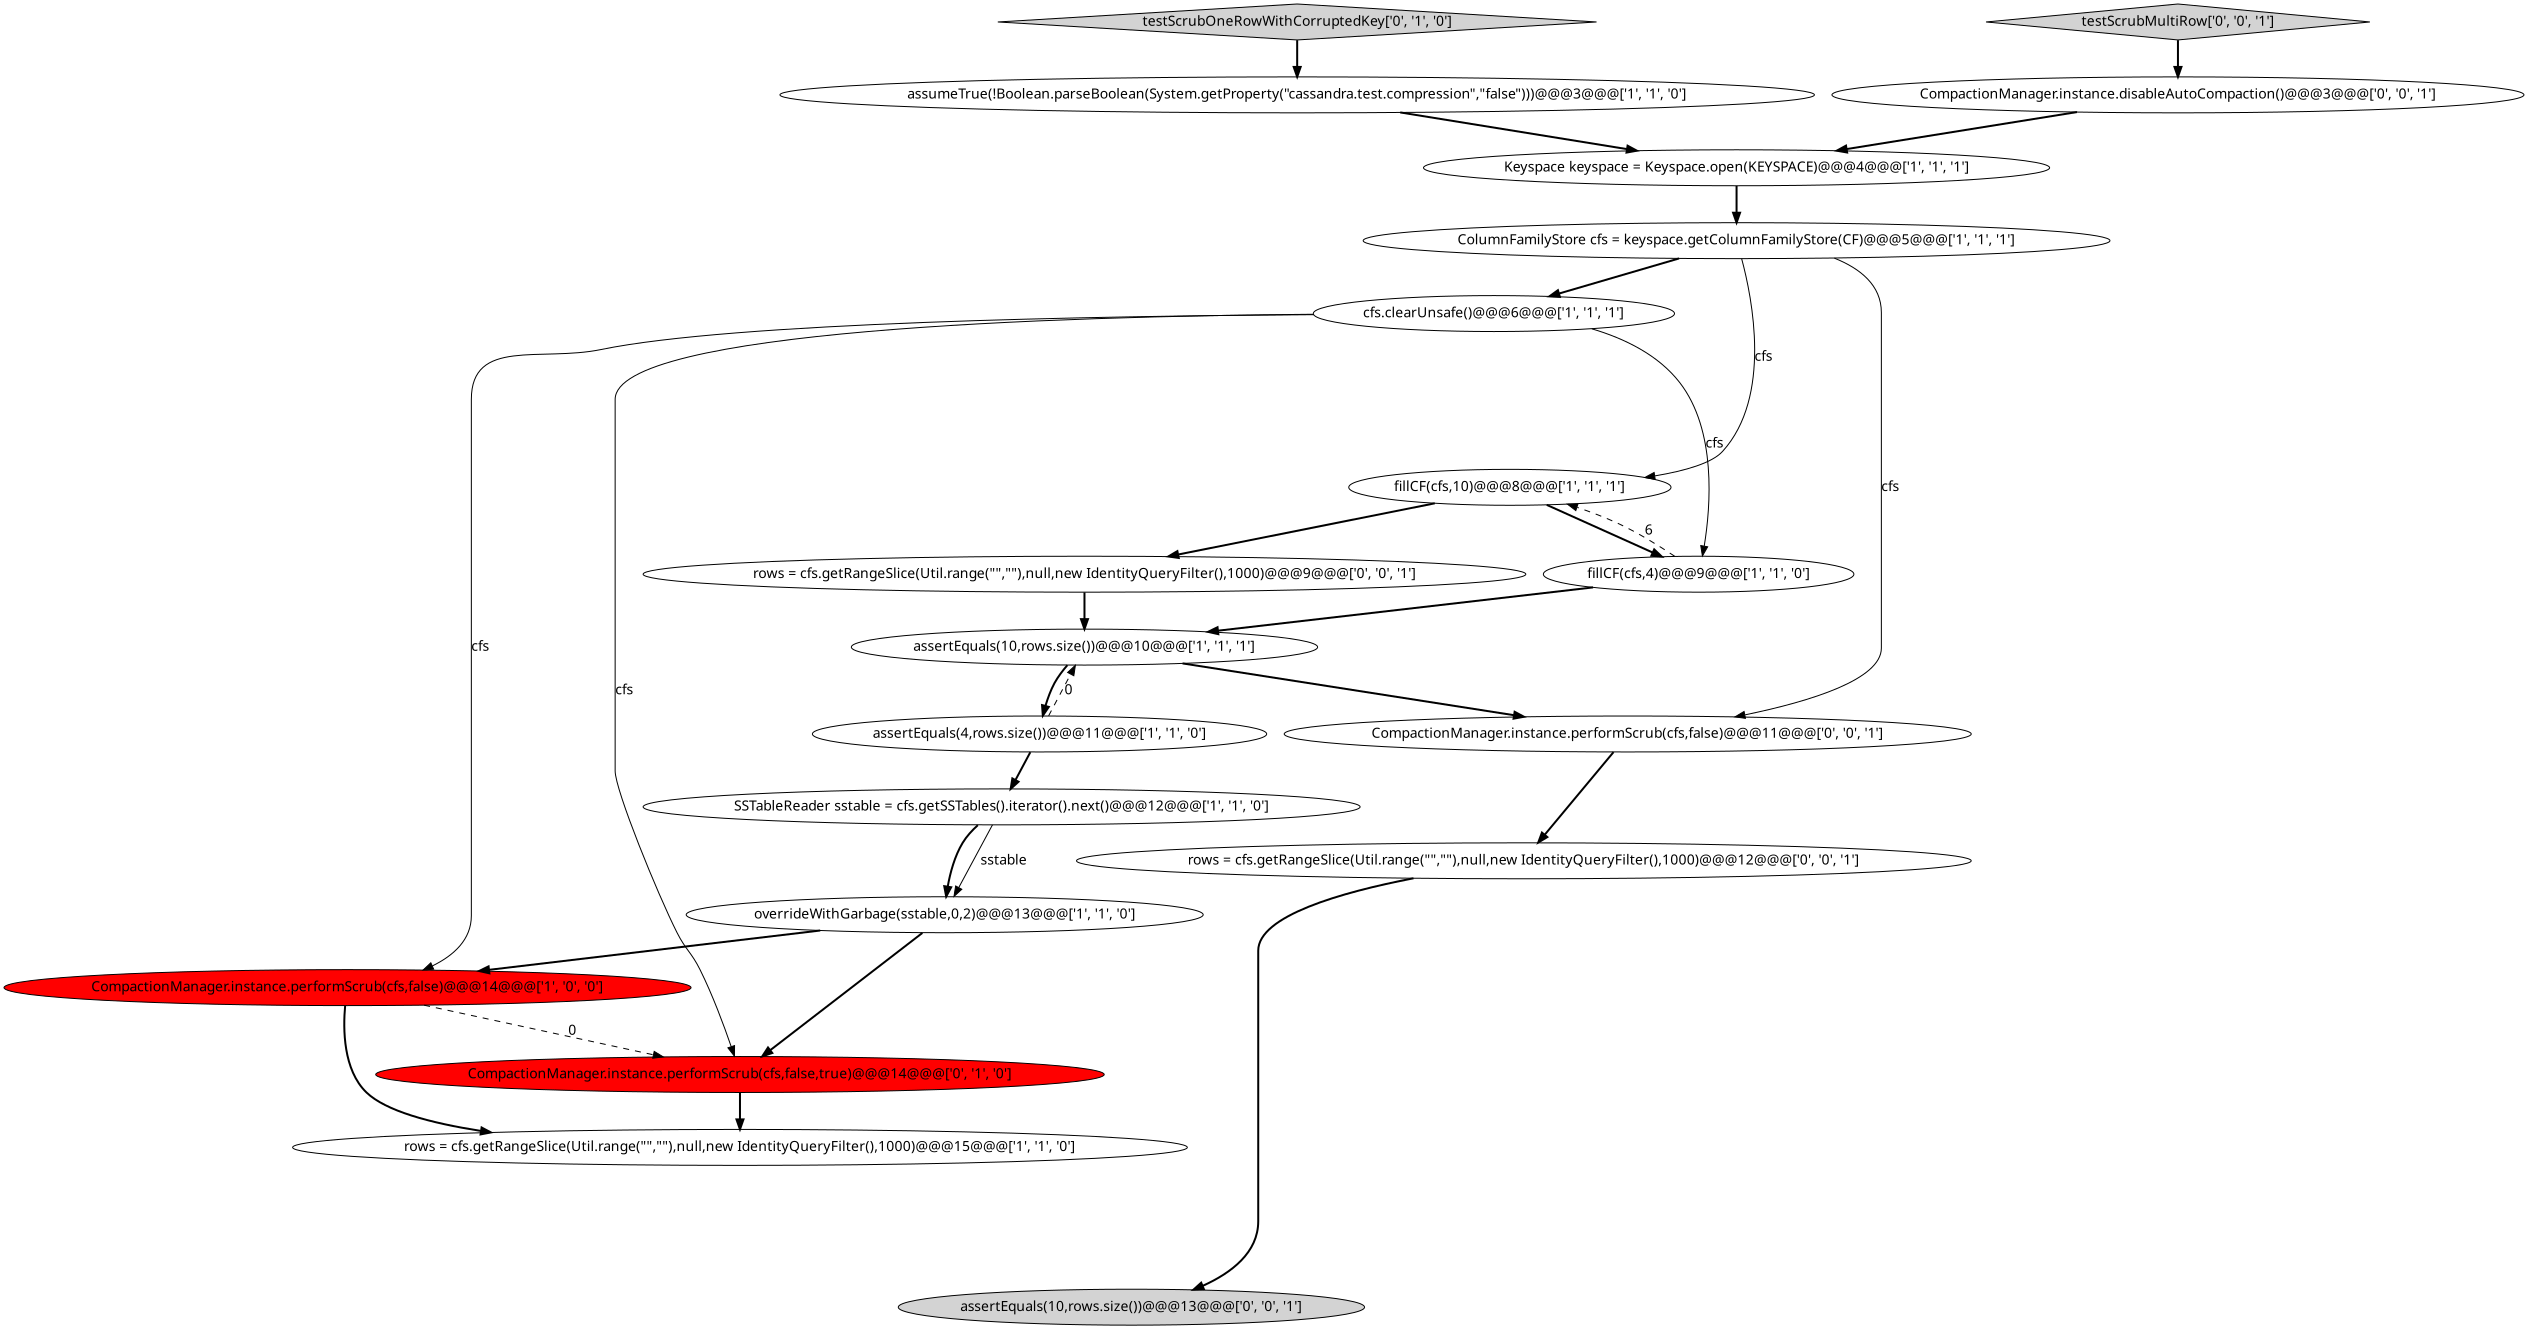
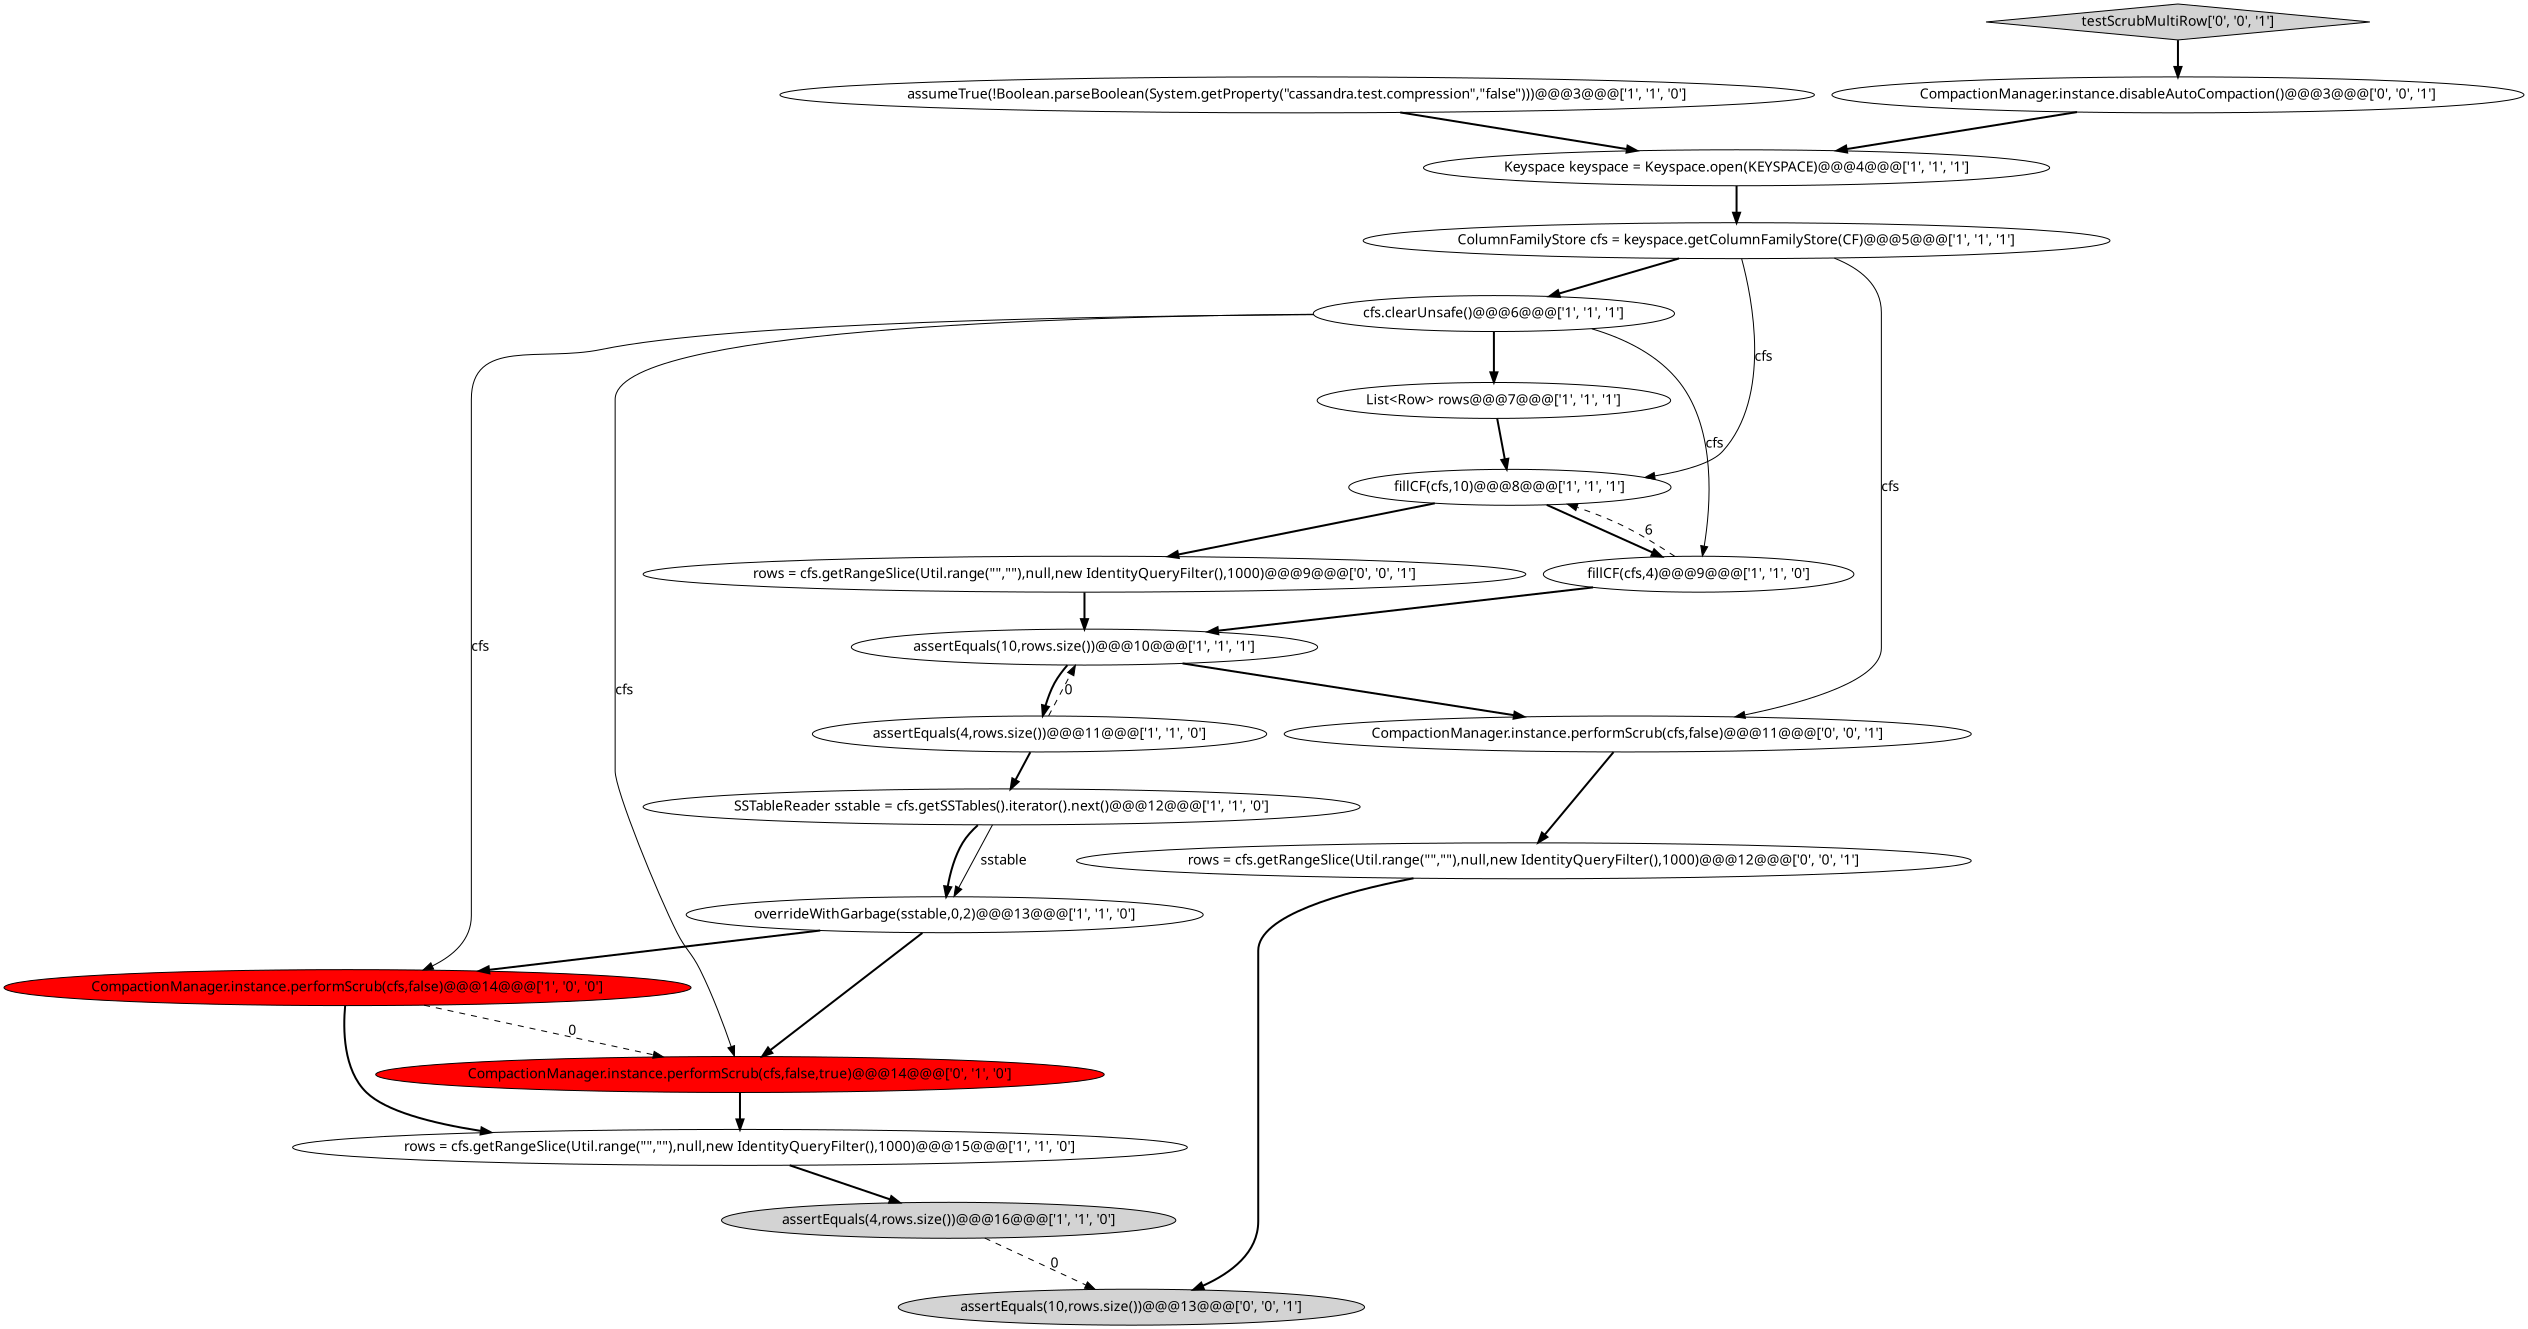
node "testScrubOneRowWithCorruptedKey['0', '1', '0']": removed
node "List<Row> rows@@@7@@@['1', '1', '1']": added
node "assertEquals(4,rows.size())@@@16@@@['1', '1', '0']": added
